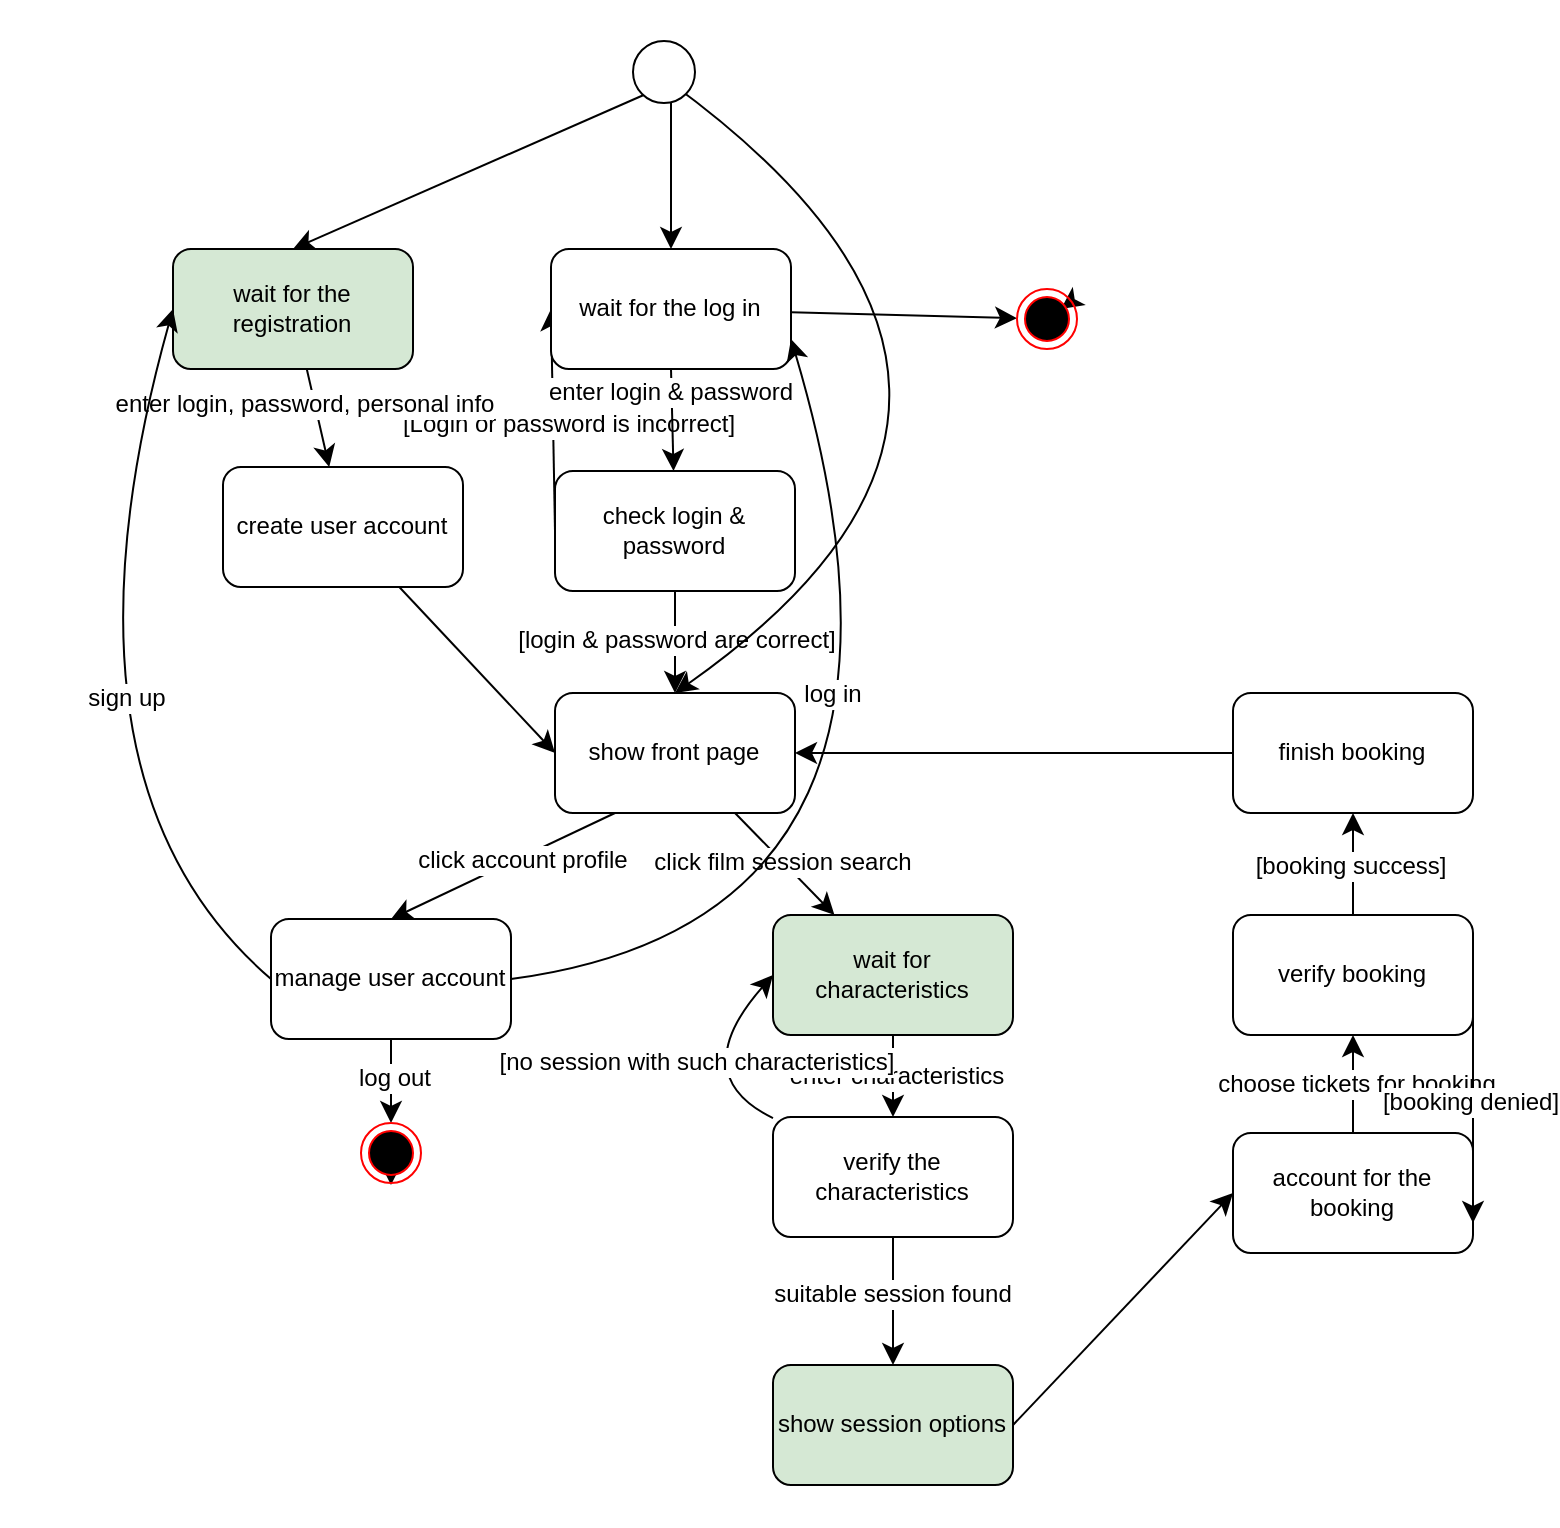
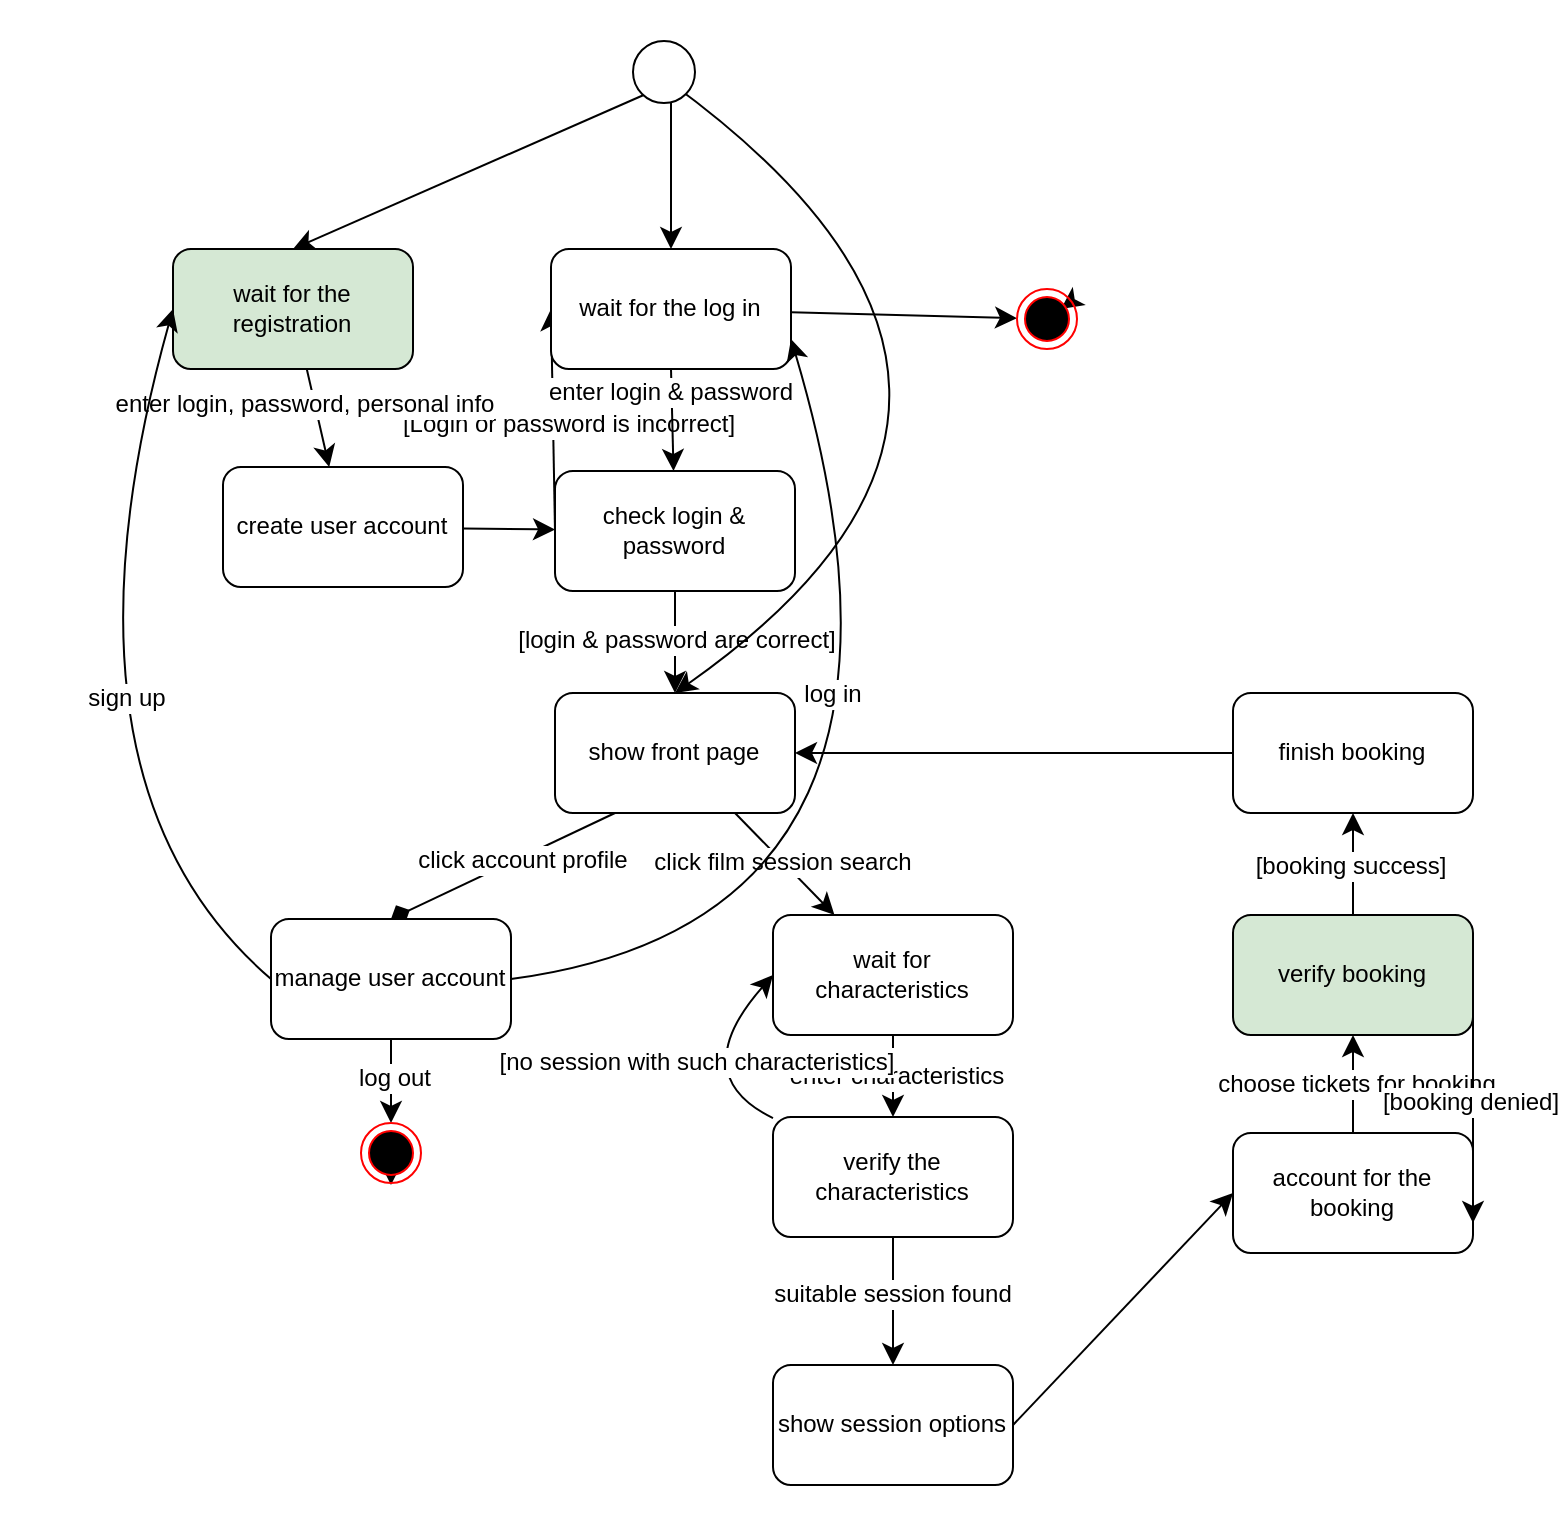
edge "create user account" -> "show front page": now "create user account" -> "check login & password"
edge "show front page" -> "manage user account": arrowhead classic -> diamond
node "wait for characteristics": fillcolor #d5e8d4 -> #ffffff
node "verify booking": fillcolor #ffffff -> #d5e8d4
node "show session options": fillcolor #d5e8d4 -> #ffffff
